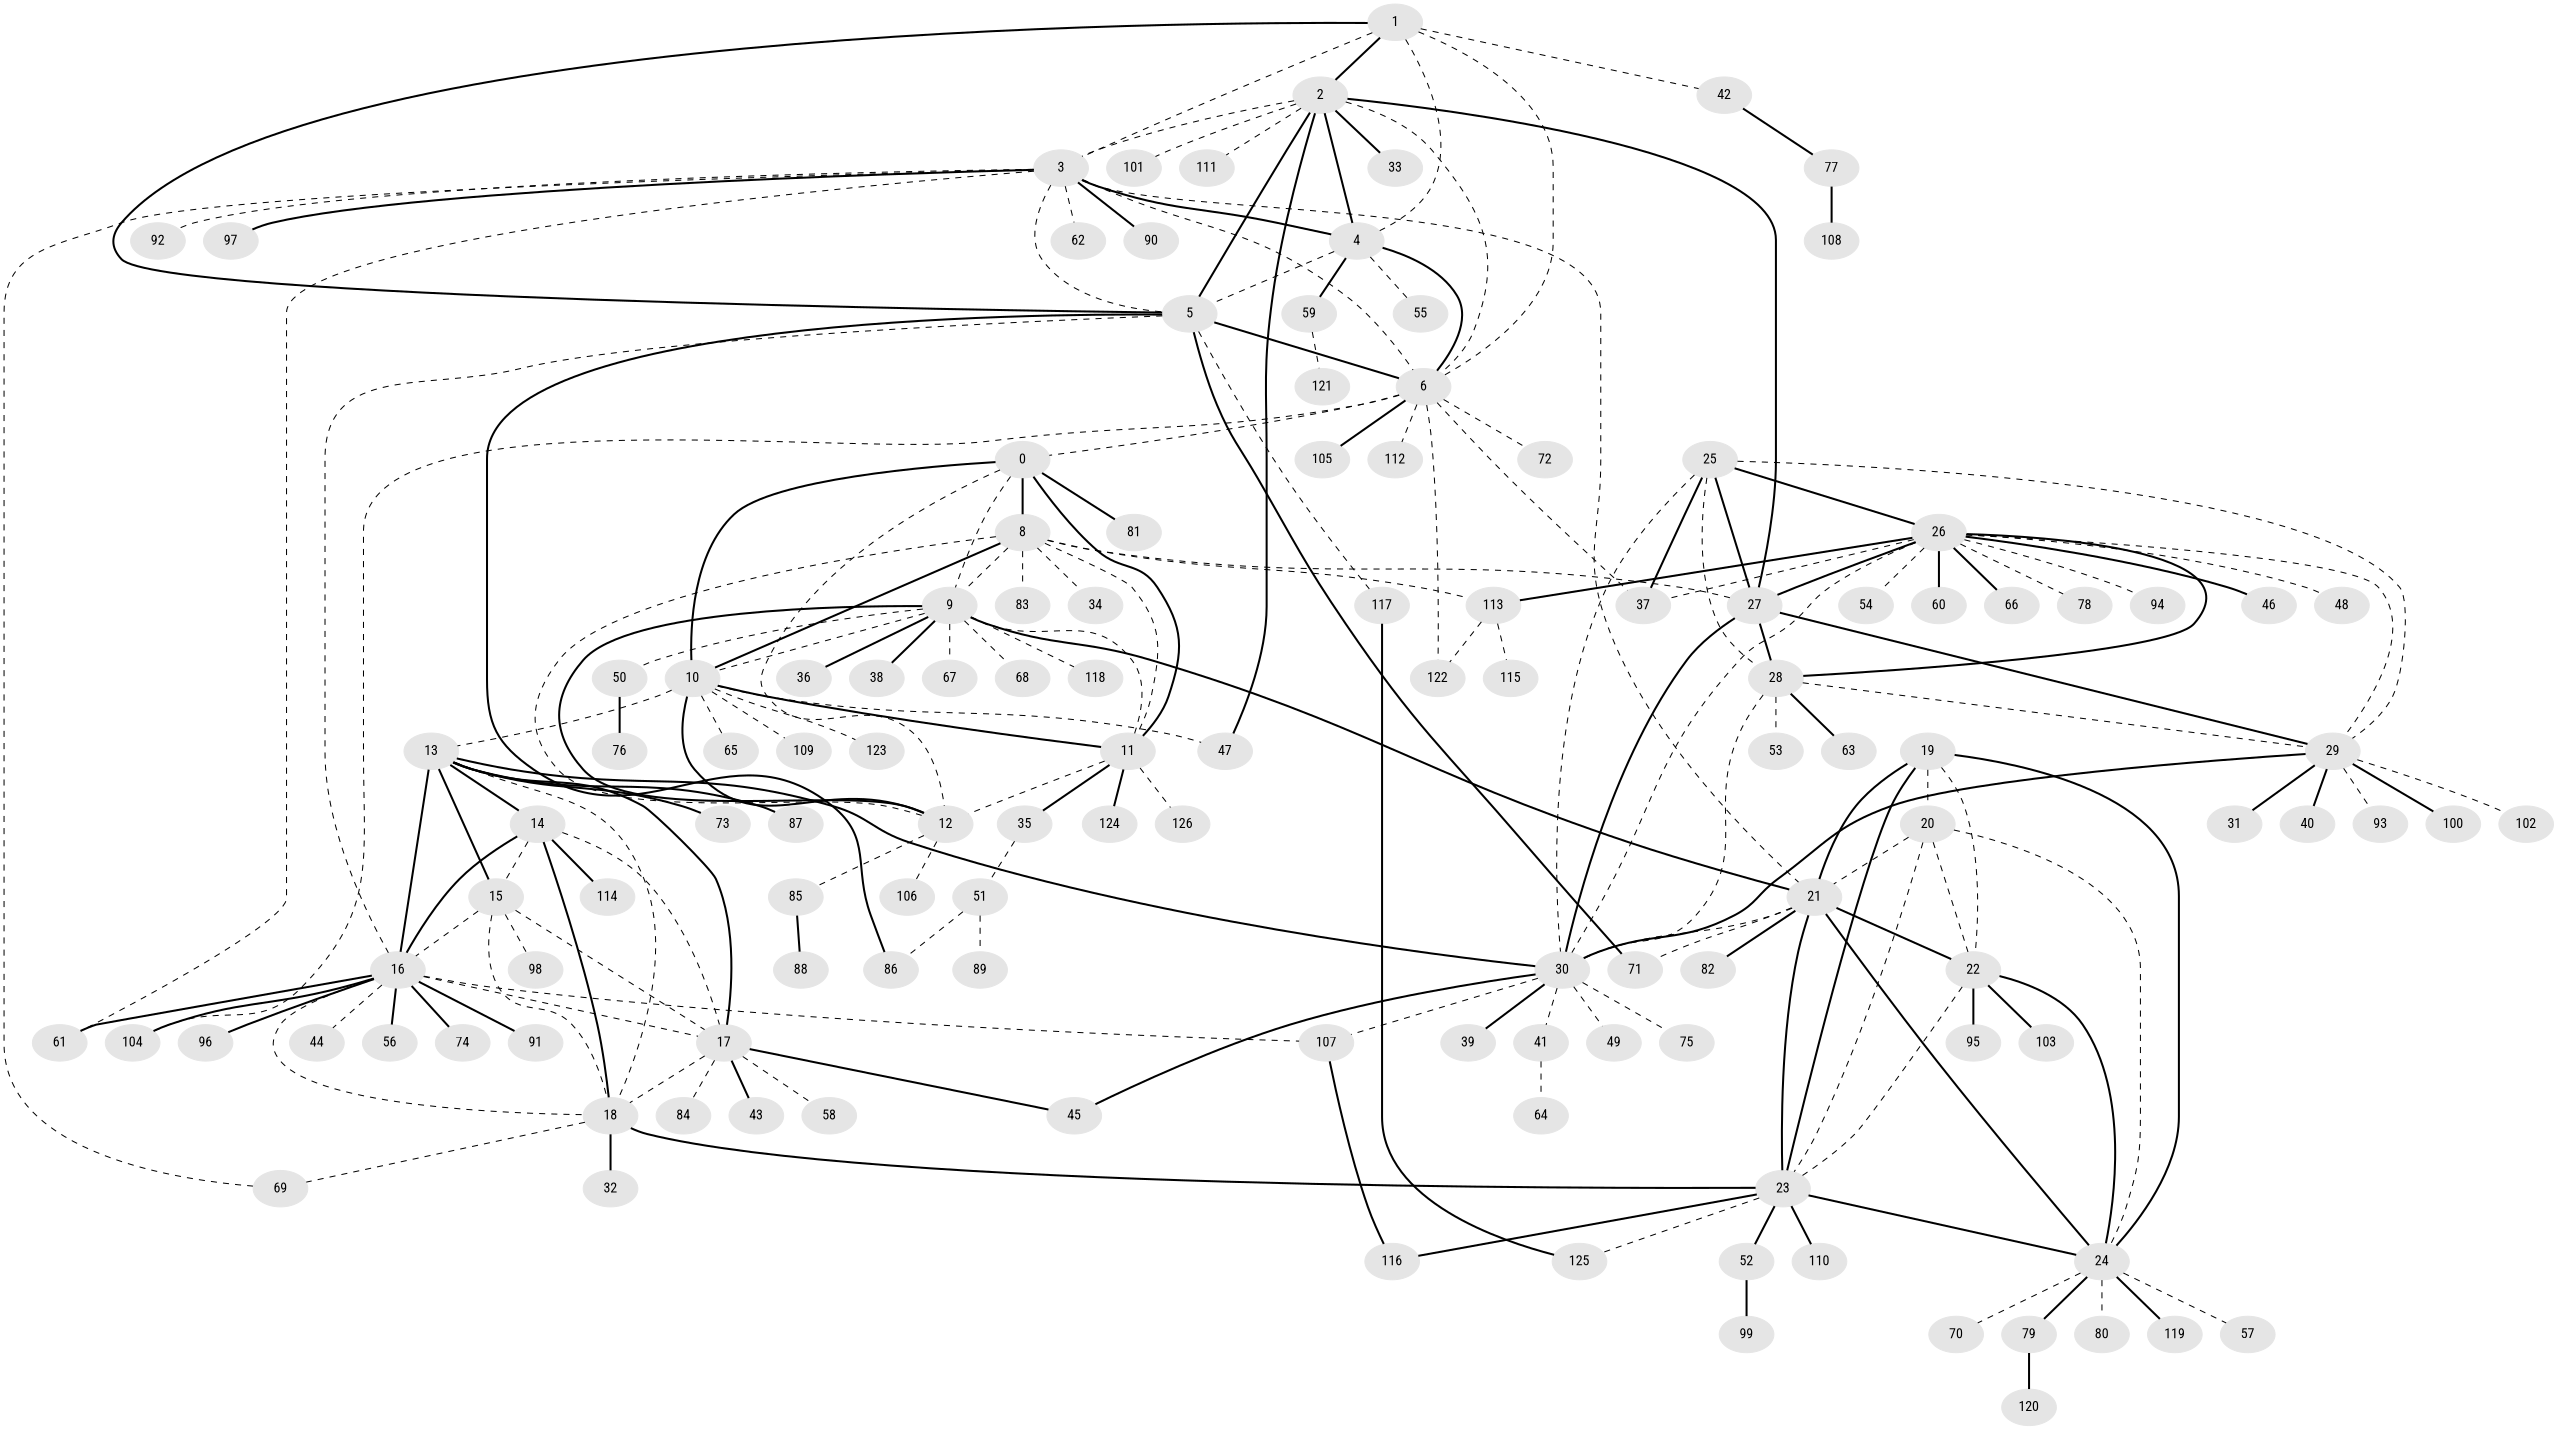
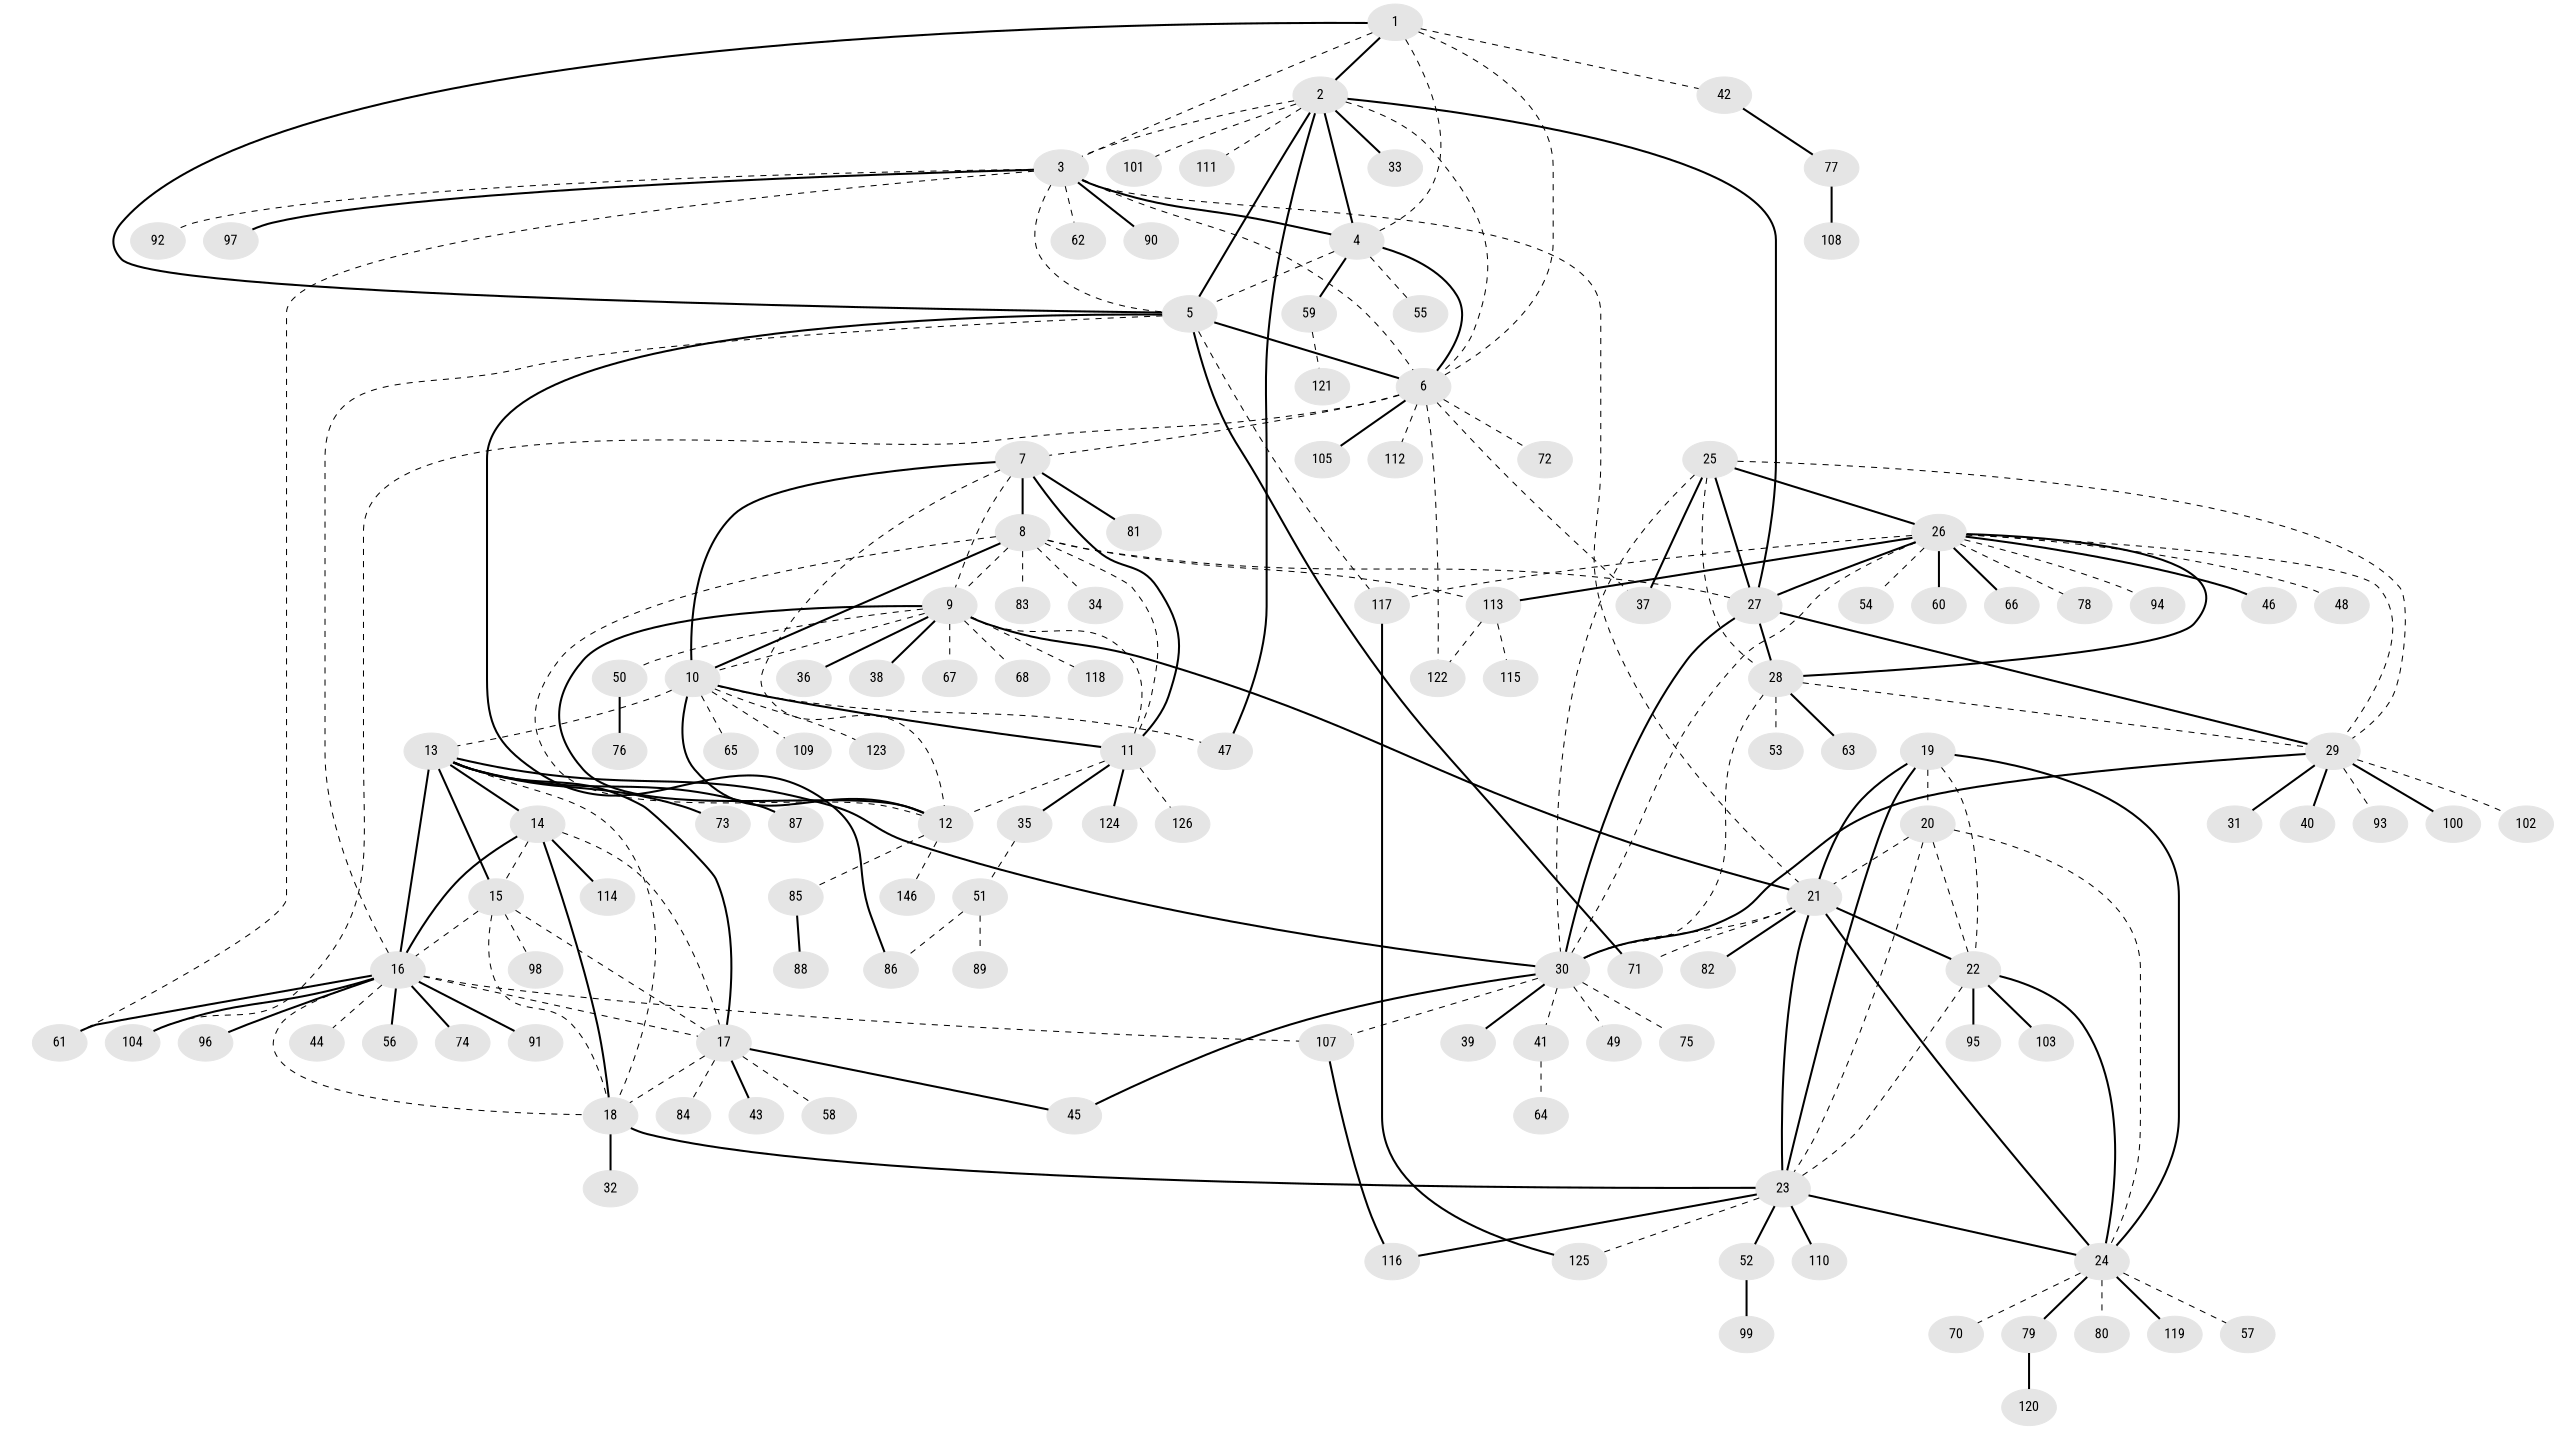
node "0": label "0" -> "7"
edge "26" -- "37": now "26" -- "117"
node "106": label "106" -> "146"
node "69": removed
